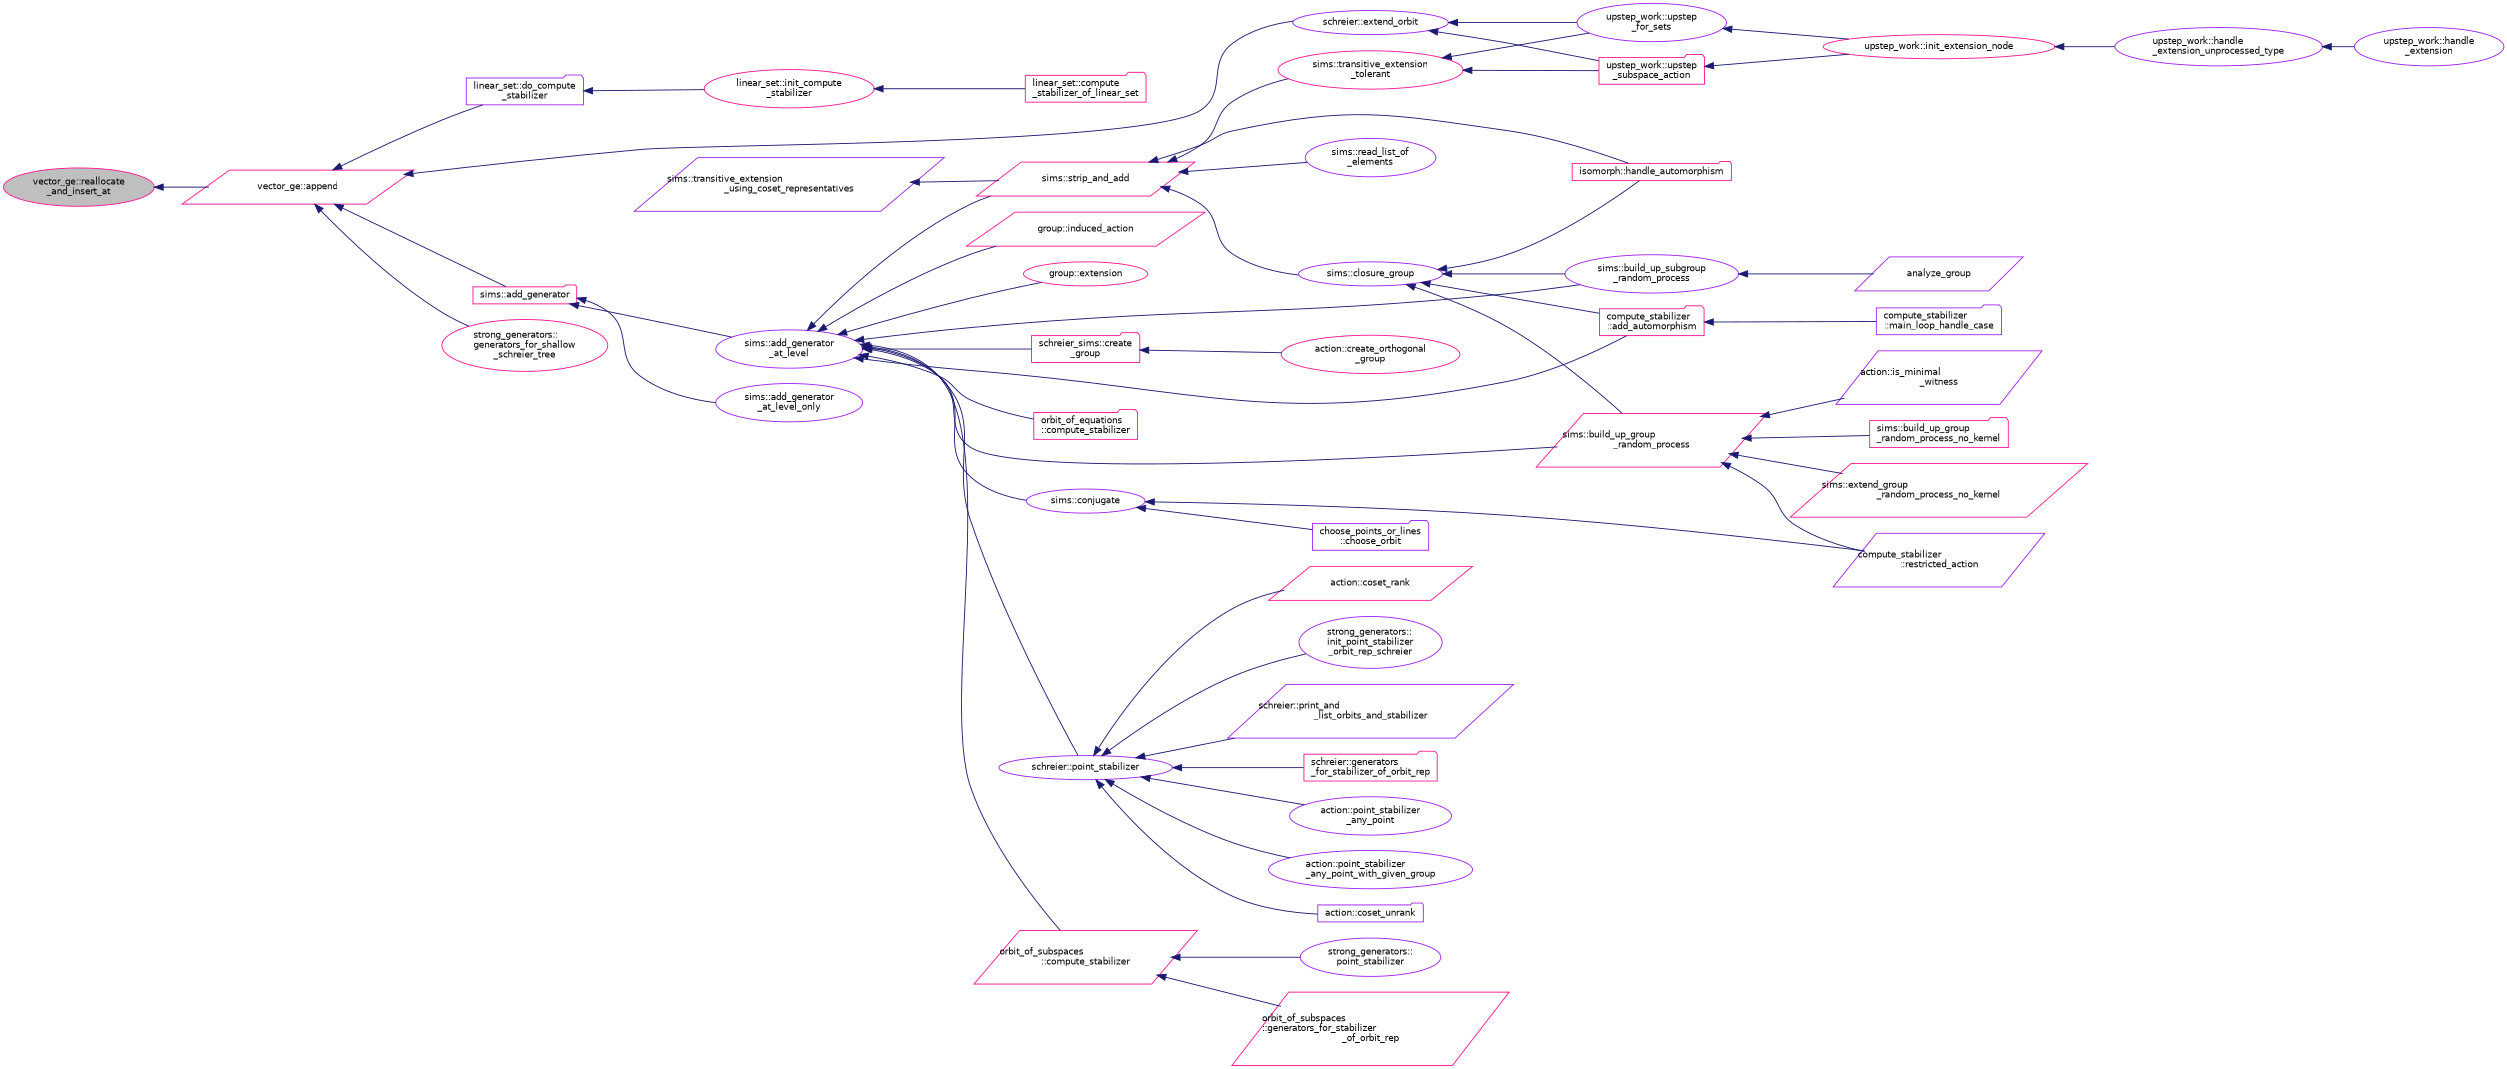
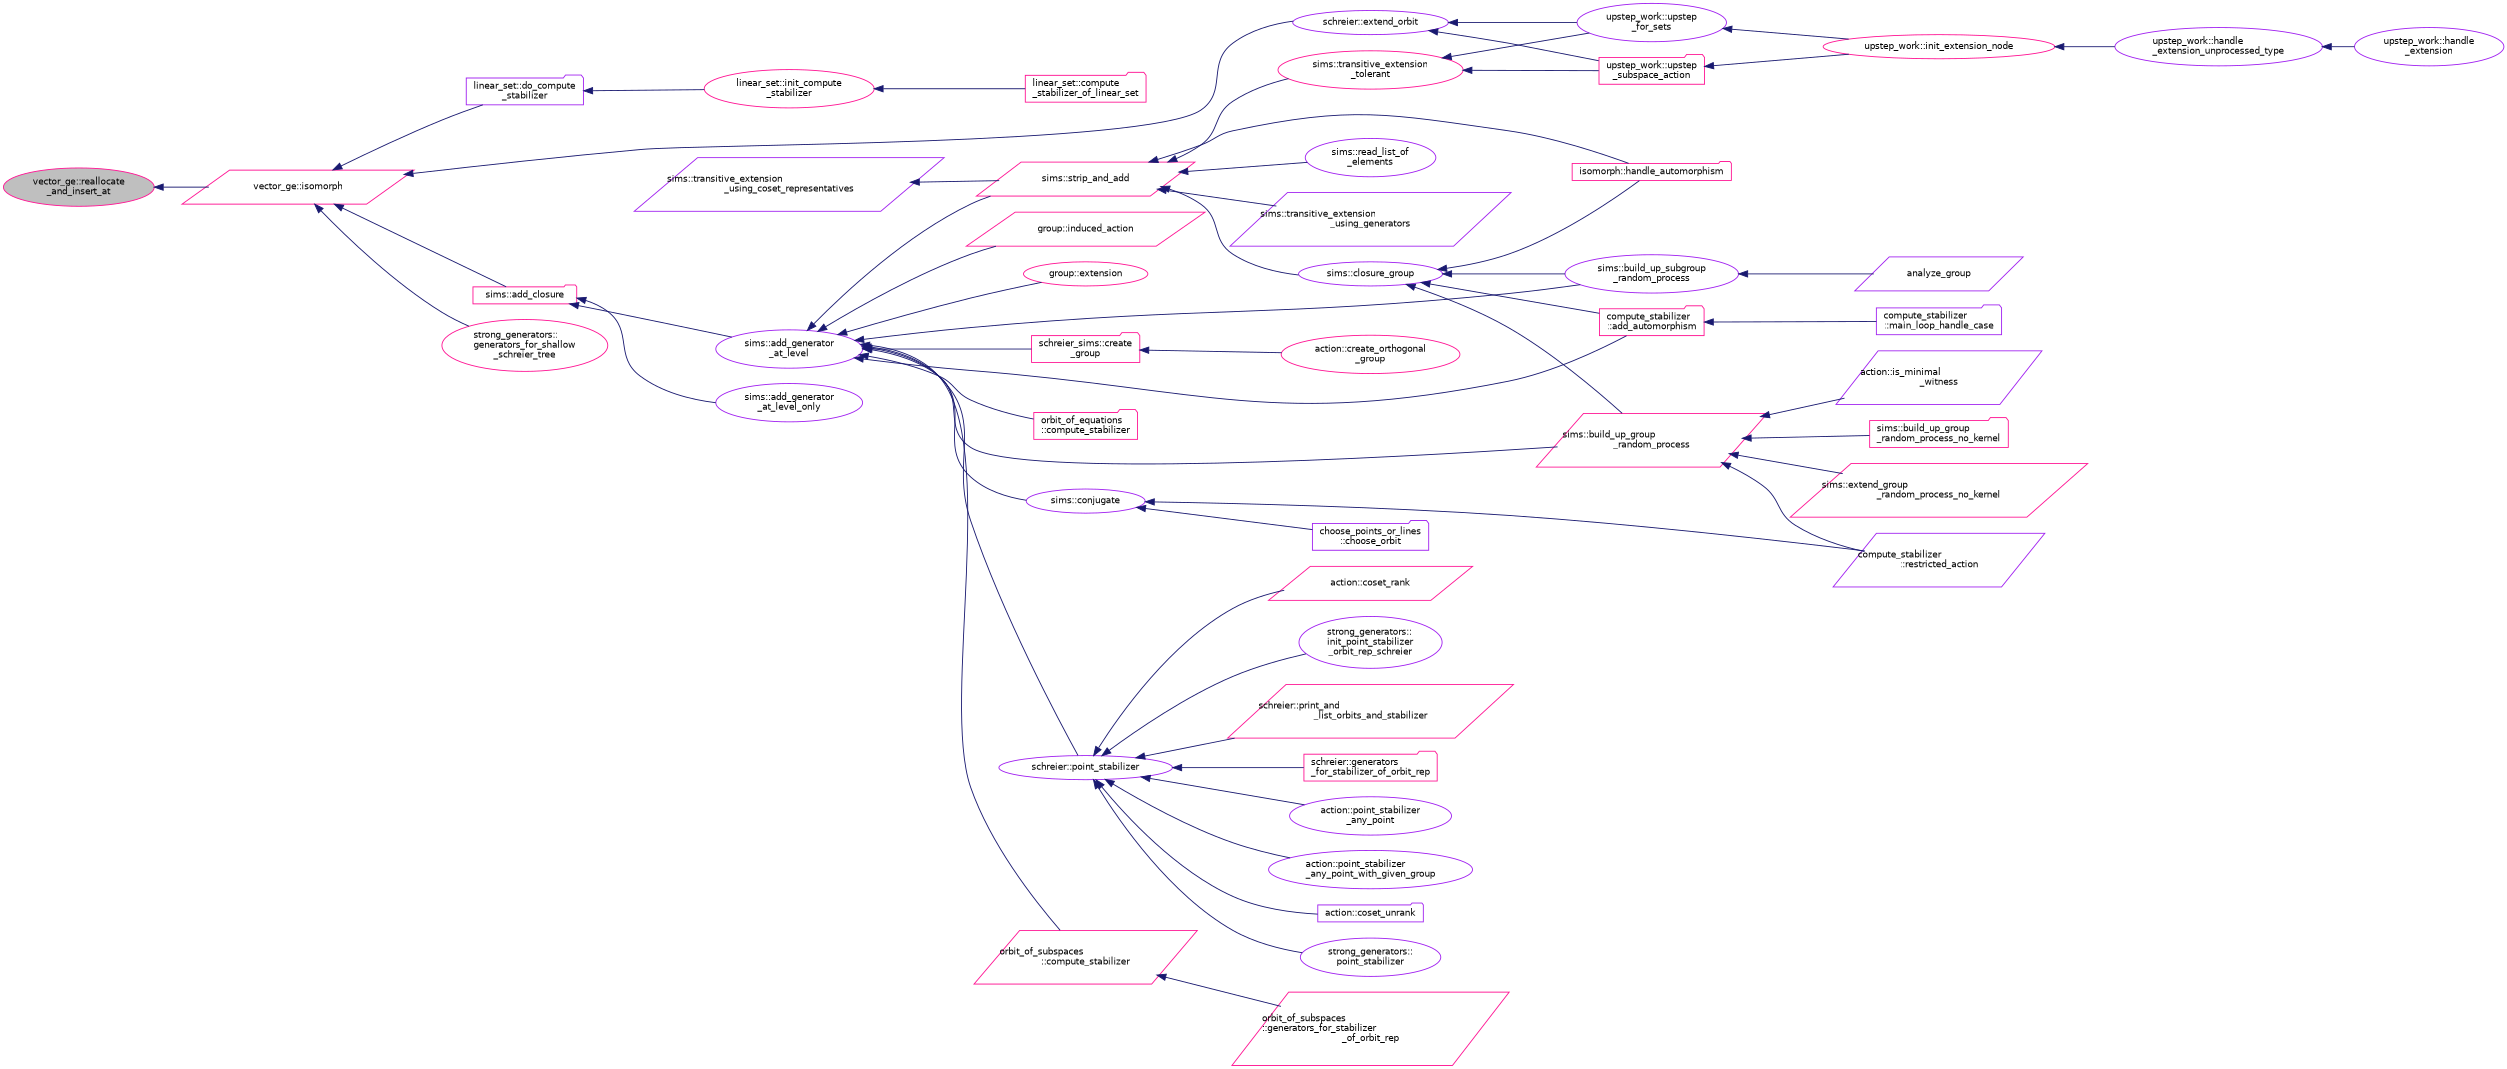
node "vector_ge::append": label "vector_ge::append" -> "vector_ge::isomorph"
node "sims::transitive_extension _using_generators": added
node "sims::add_generator": label "sims::add_generator" -> "sims::add_closure"
node "schreier::print_and _list_orbits_and_stabilizer": color purple -> deeppink
edge "strong_generators:: point_stabilizer" -> "orbit_of_subspaces ::compute_stabilizer": now "strong_generators:: point_stabilizer" -> "schreier::point_stabilizer"
